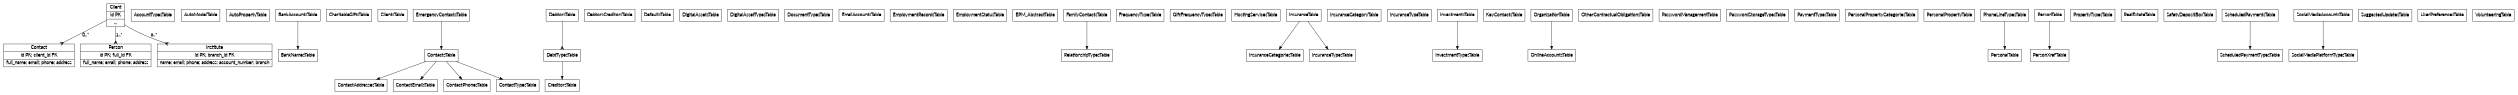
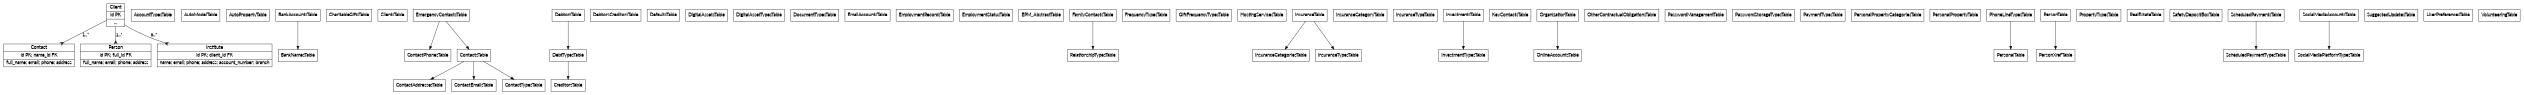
edge "DebtorsTable" -> "DebtTypesTable": arrowhead crow -> normal
edge "Client" -> "Contact": label "0..*" -> "1..*"
node "Contact": text "id PK; client_id FK" -> "id PK; name_id FK"
node "Institute": text "id PK; branch_id FK" -> "id PK; client_id FK"
edge "ContactsTable" -> "ContactPhonesTable": now "EmergencyContactsTable" -> "ContactPhonesTable"
